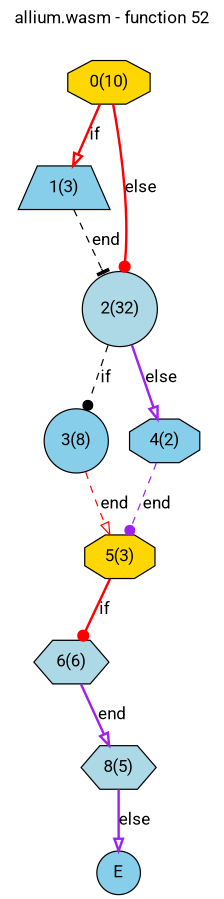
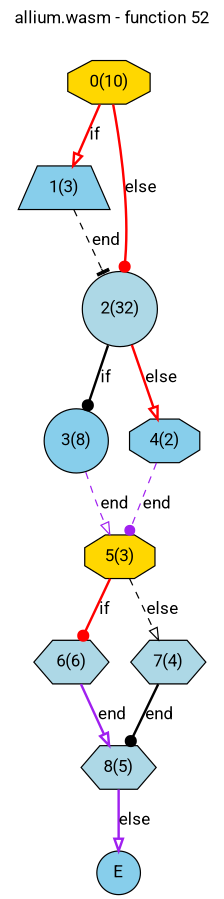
edge "2(32)" -> "3(8)": style dashed -> bold
edge "2(32)" -> "4(2)": color purple -> red
edge "3(8)" -> "5(3)": color red -> purple
node "7(4)": added
